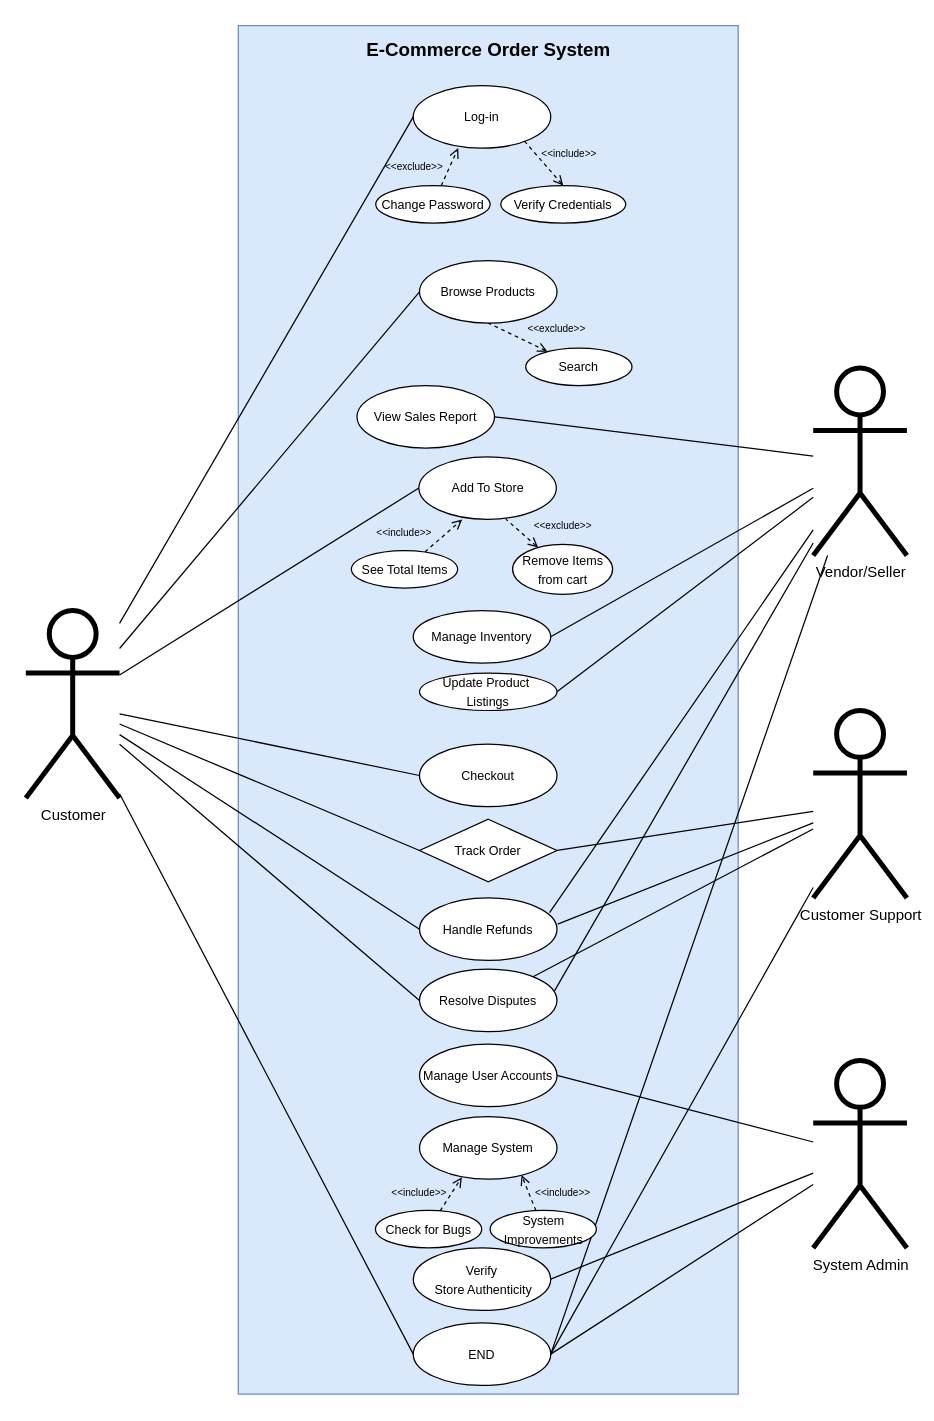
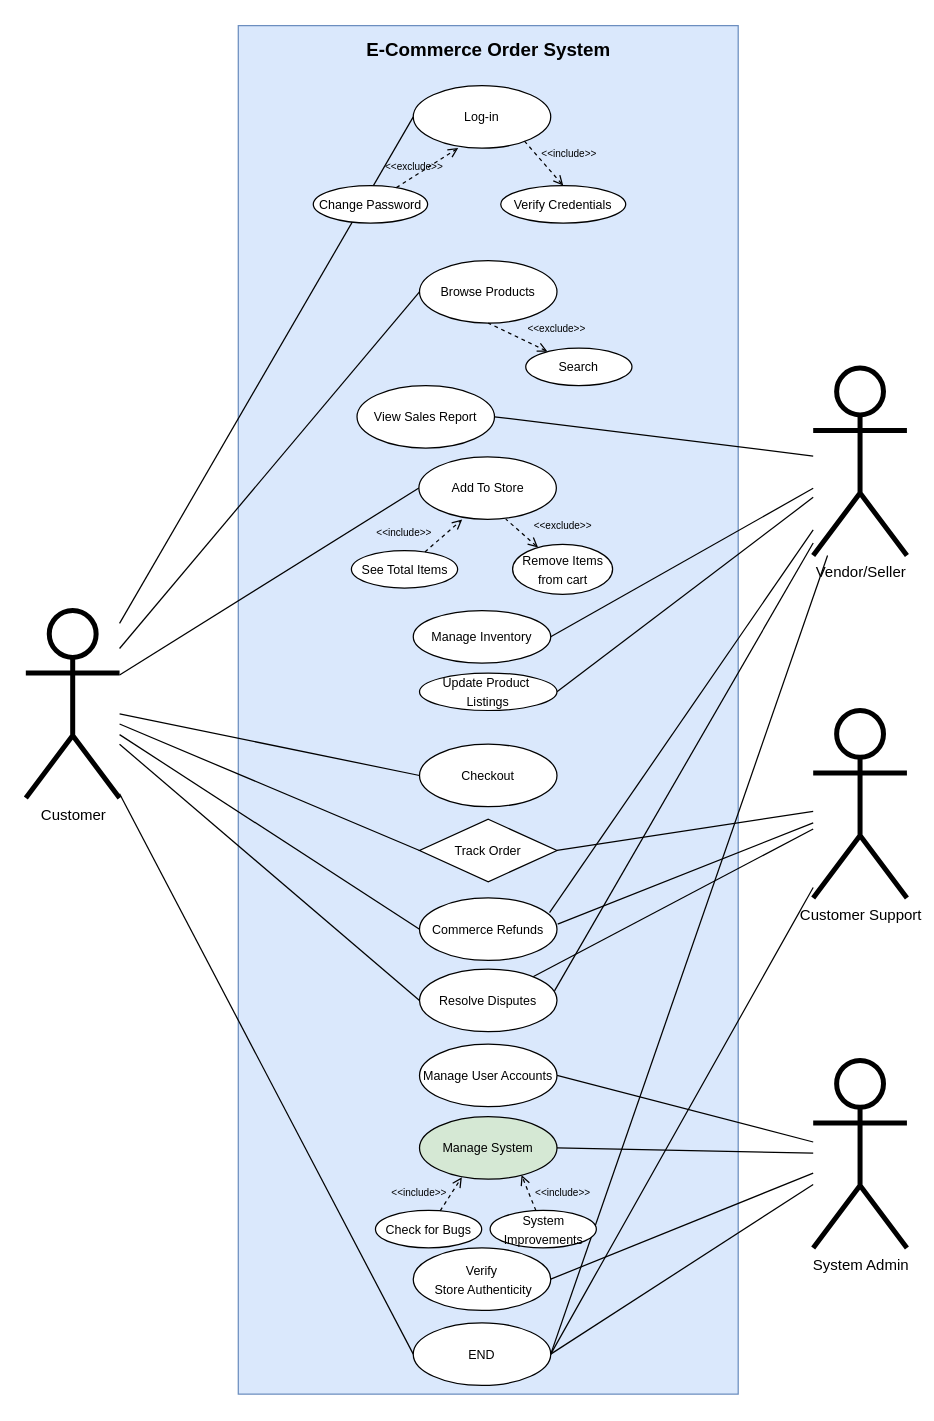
node "Change Password": moved (433, 204) -> (370, 204)
node "Handle Refunds": label "Handle Refunds" -> "Commerce Refunds"
node "Manage System": fillcolor #ffffff -> #d5e8d4
edge "Manage System" -- "System Admin": added
